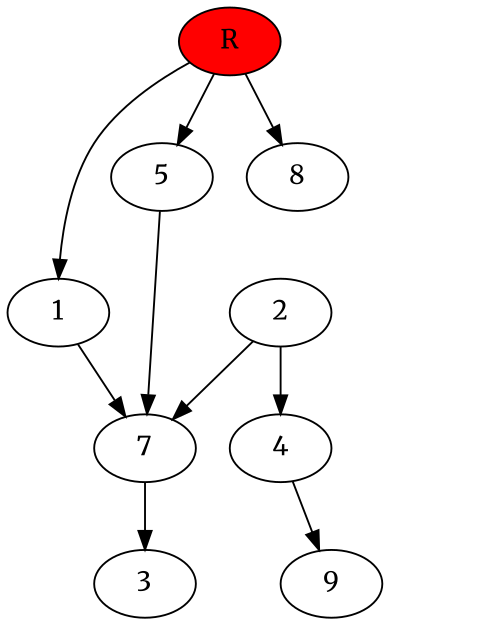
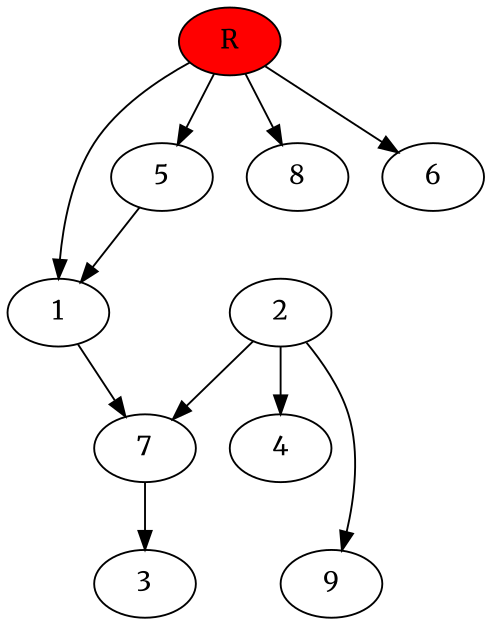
node "6": added
edge "5" -> "7": now "5" -> "1"
edge "4" -> "9": now "2" -> "9"
